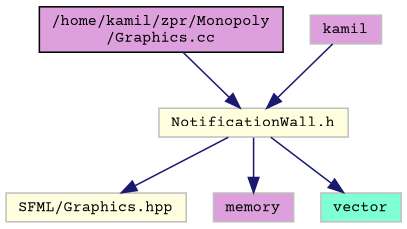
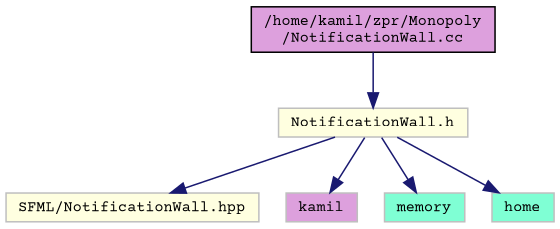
node "/home/kamil/zpr/Monopoly /Graphics.cc": label "/home/kamil/zpr/Monopoly /Graphics.cc" -> "/home/kamil/zpr/Monopoly /NotificationWall.cc"
edge "kamil" -> "NotificationWall.h": reversed
node "SFML/Graphics.hpp": label "SFML/Graphics.hpp" -> "SFML/NotificationWall.hpp"
node "memory": fillcolor plum -> aquamarine
node "vector": label "vector" -> "home"
